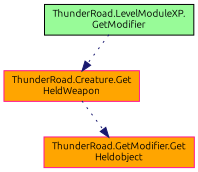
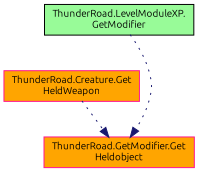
edge "ThunderRoad.LevelModuleXP. GetModifier" -> "ThunderRoad.Creature.Get HeldWeapon": now "ThunderRoad.LevelModuleXP. GetModifier" -> "ThunderRoad.GetModifier.Get Heldobject"
